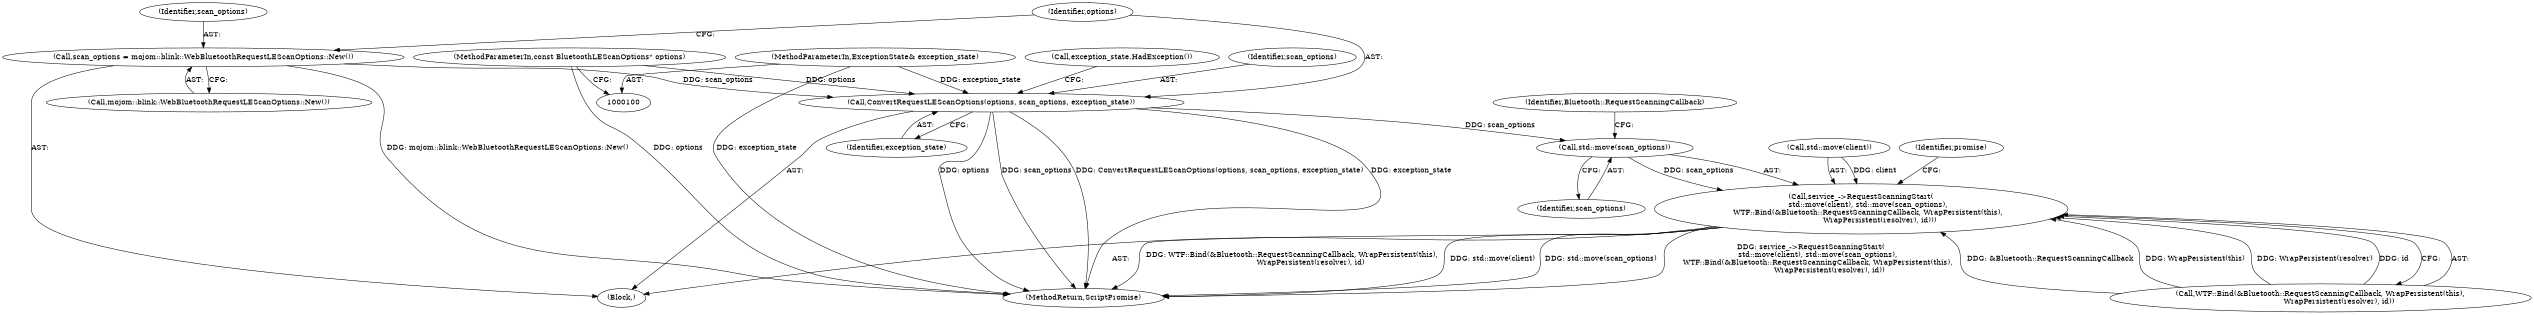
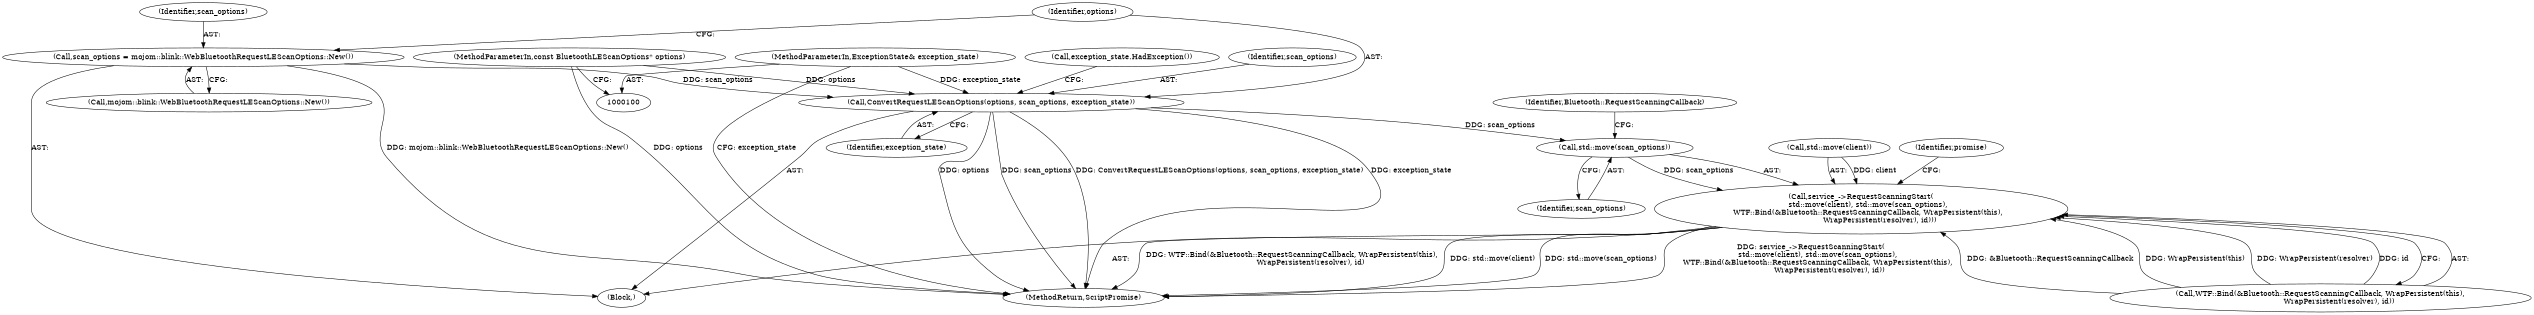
edge "(MethodParameterIn,ExceptionState& exception_state)" -> "(MethodReturn,ScriptPromise)": label "DDG: exception_state" -> "CFG: exception_state"
